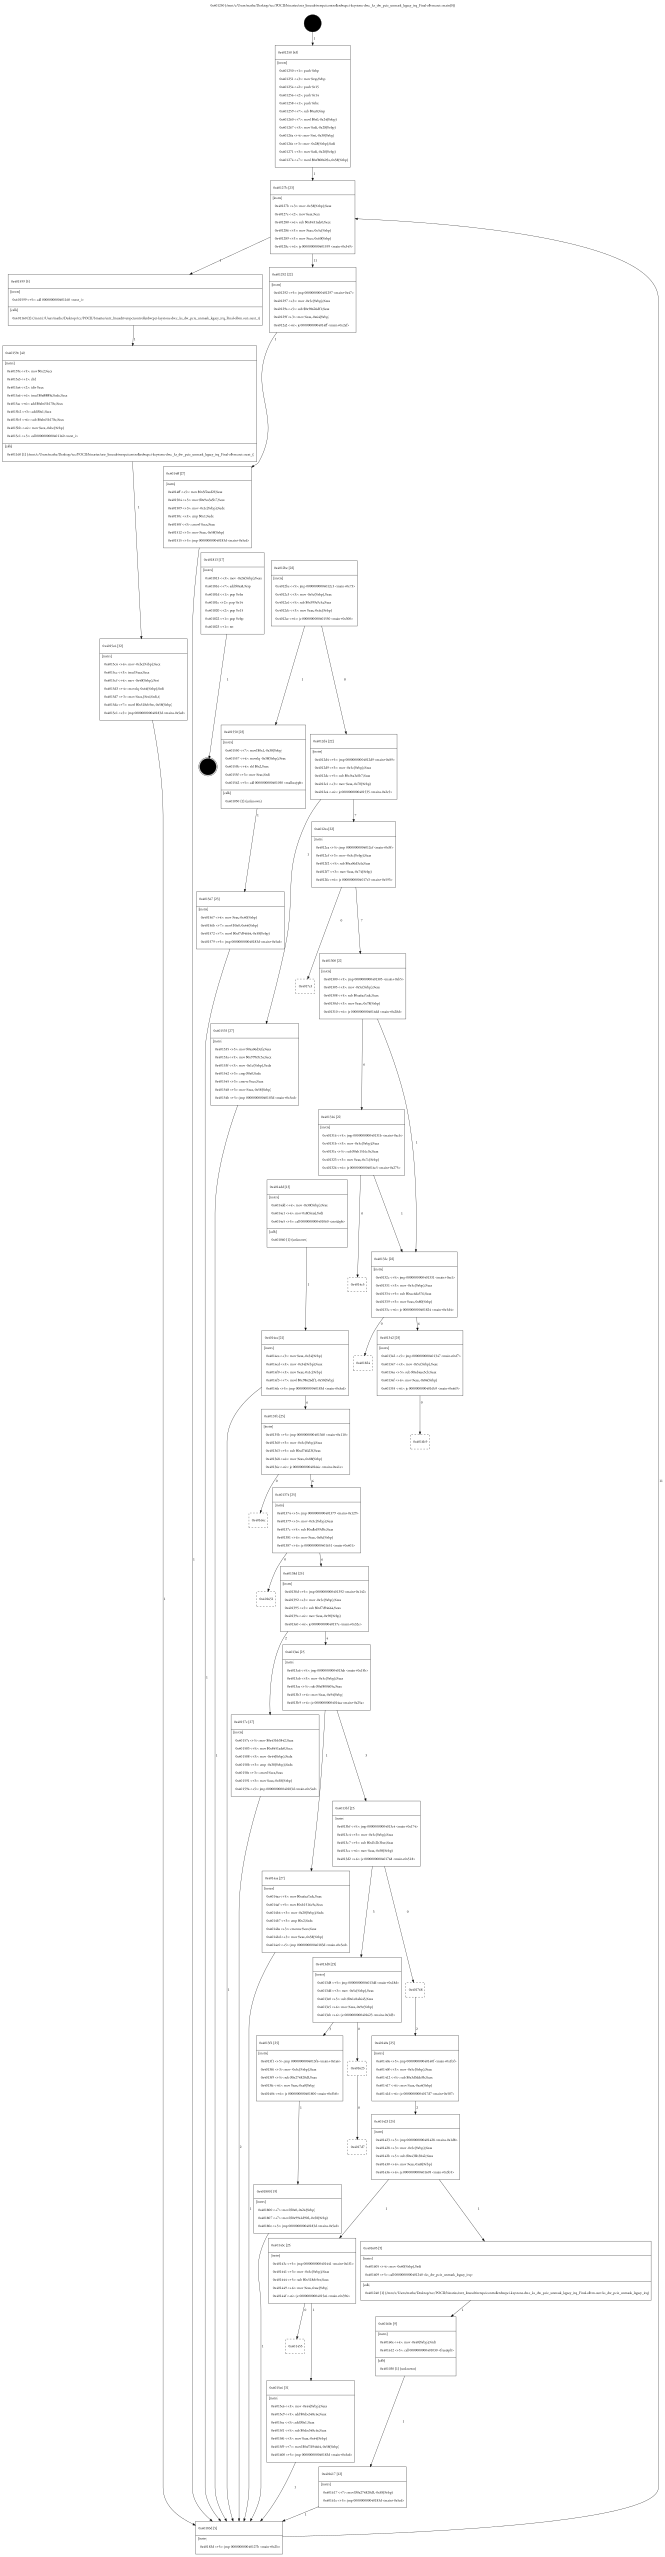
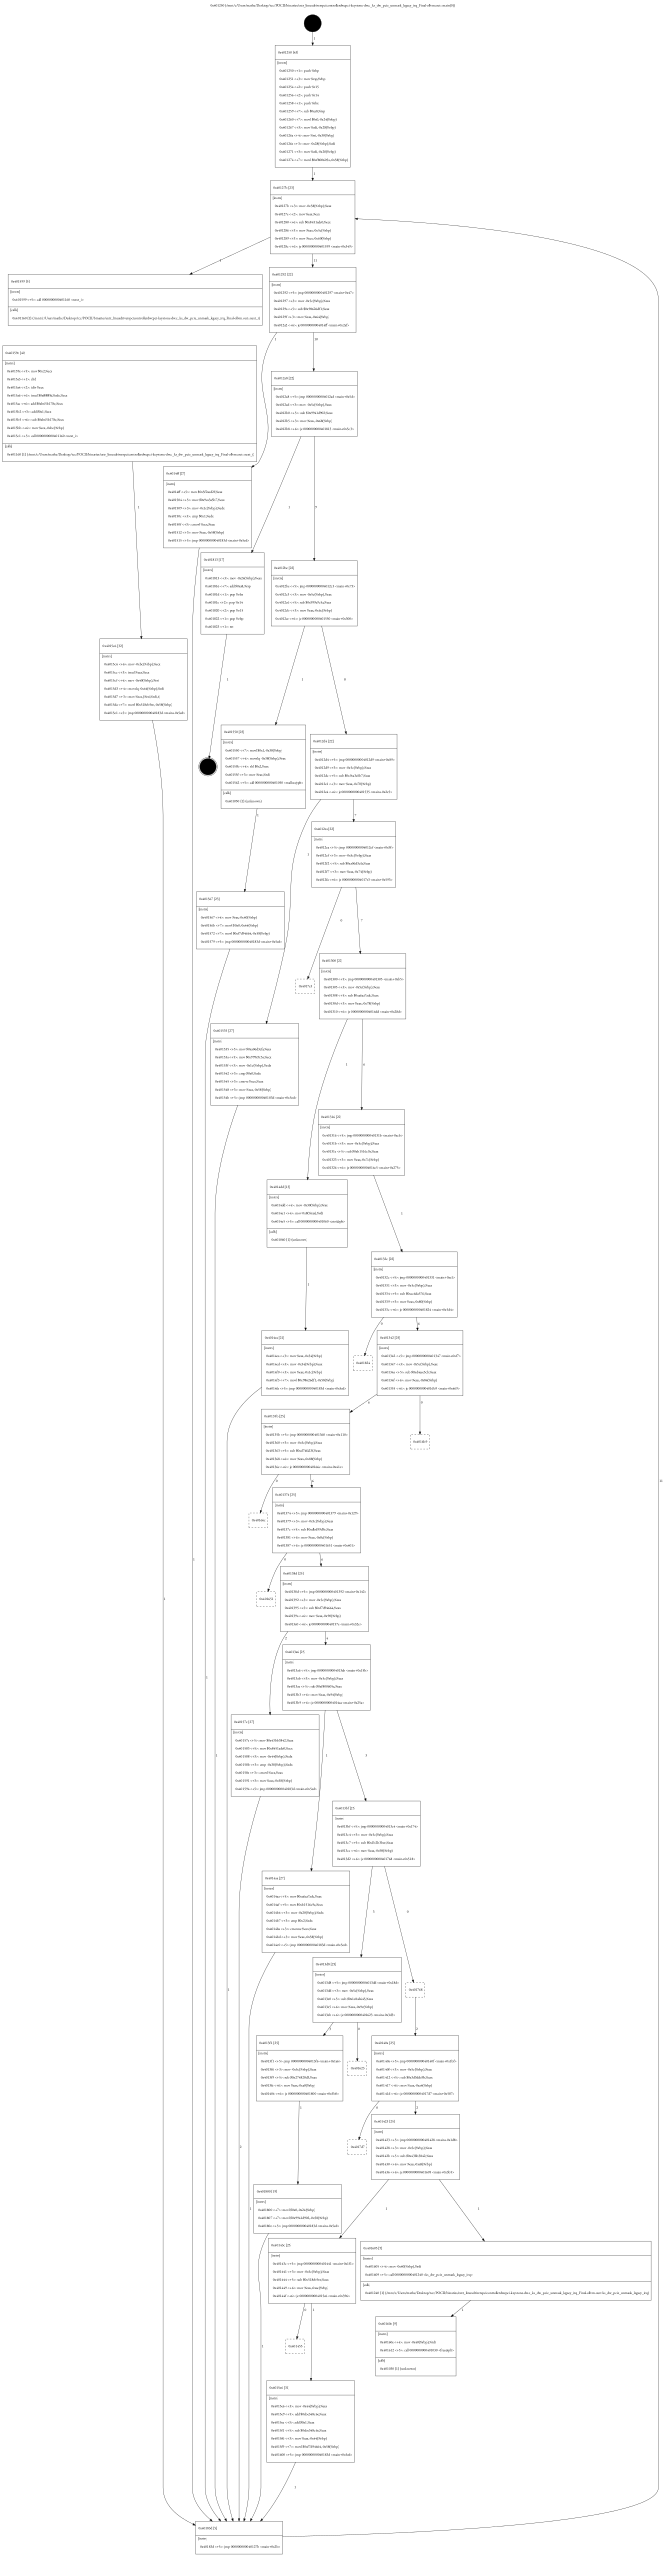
edge "0x401599 [5]" -> "0x40159e [40]": removed, label "1"
node "0x4012a8 [22]": added
edge "0x401300 [22]" -> "0x40132c [22]": now "0x401300 [22]" -> "0x4014dd [13]"
node "0x4014c5": removed
edge "0x4014ea [21]" -> "0x40135b [25]": now "0x401342 [25]" -> "0x40135b [25]"
edge "0x401623" -> "0x4017d7": now "0x40140a [25]" -> "0x4017d7"
node "0x401617 [12]": removed
